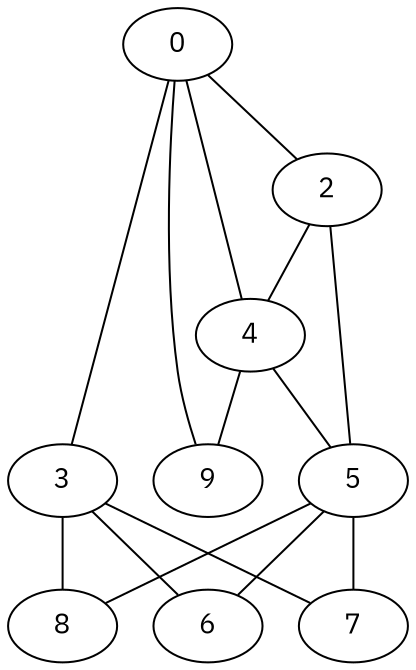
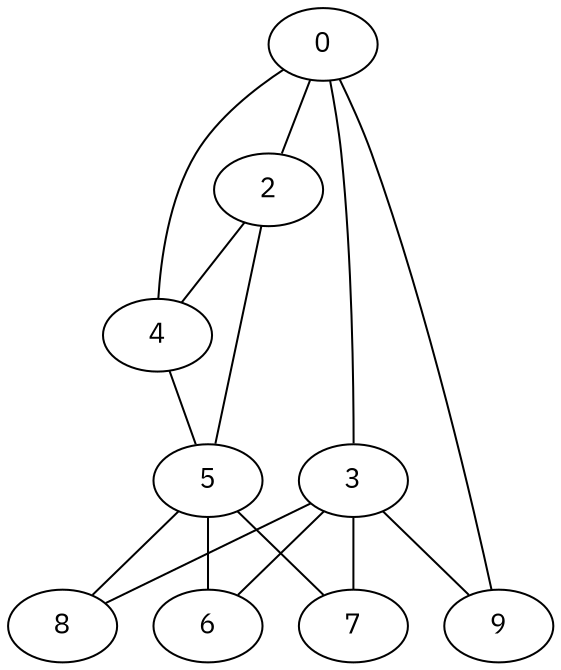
edge "4" -- "9": now "3" -- "9"
